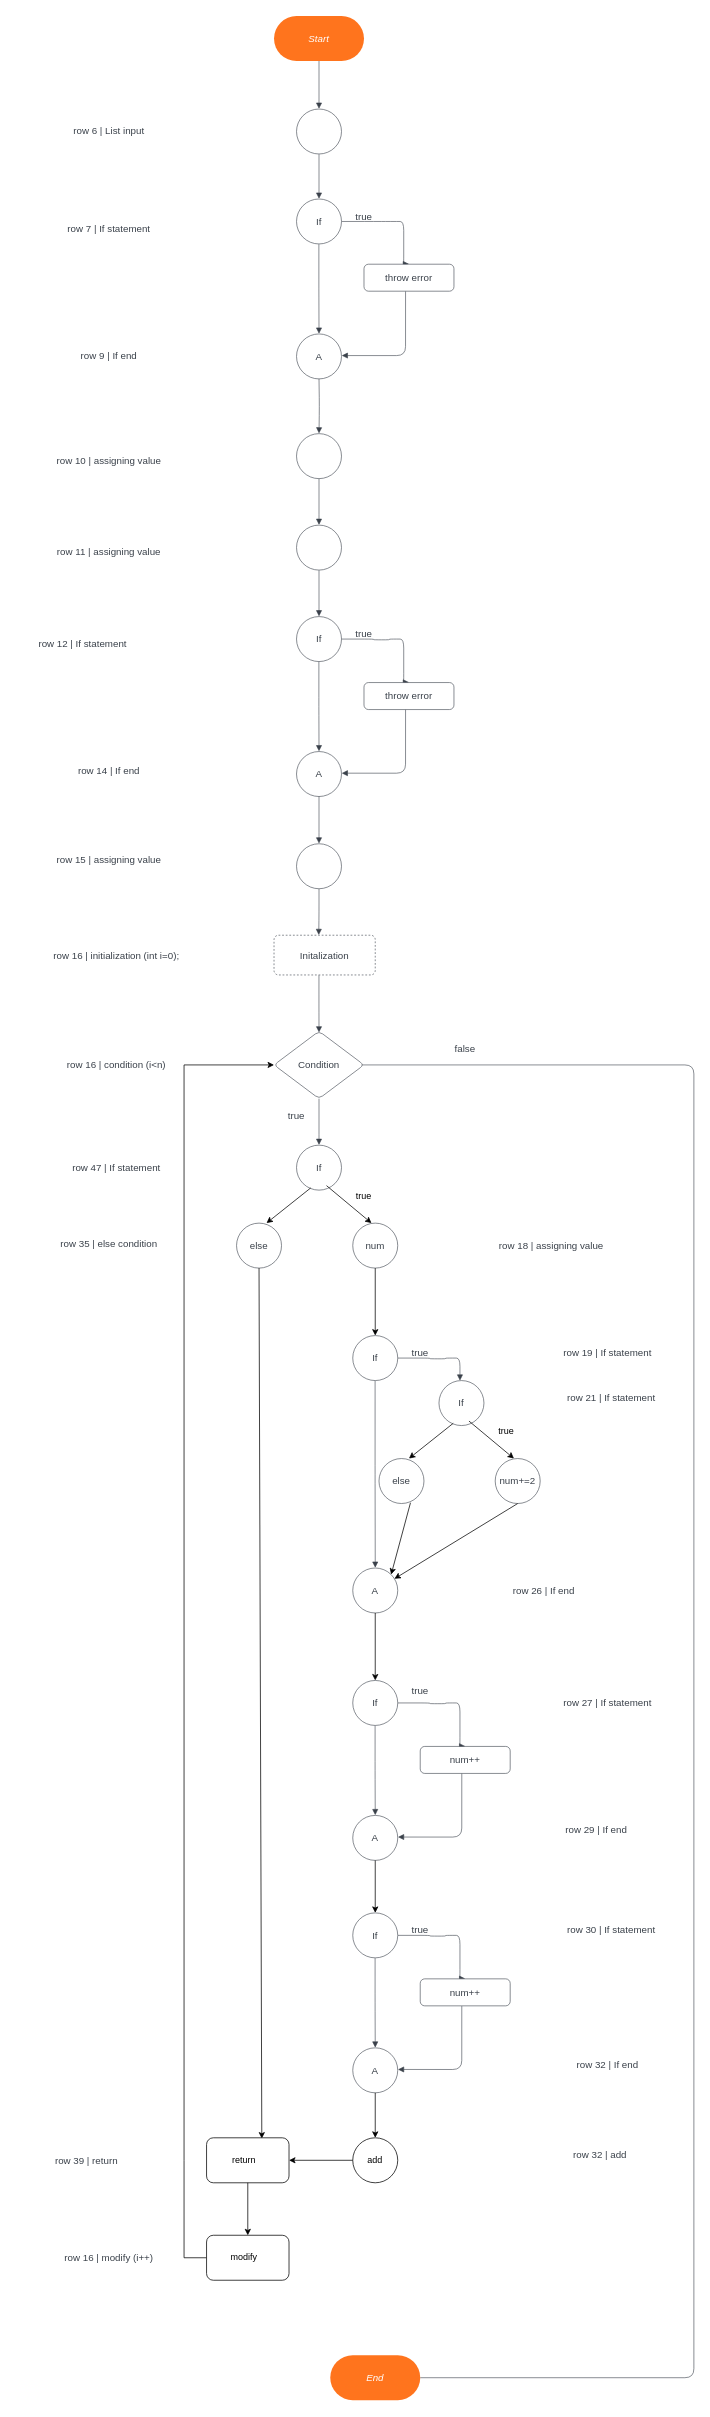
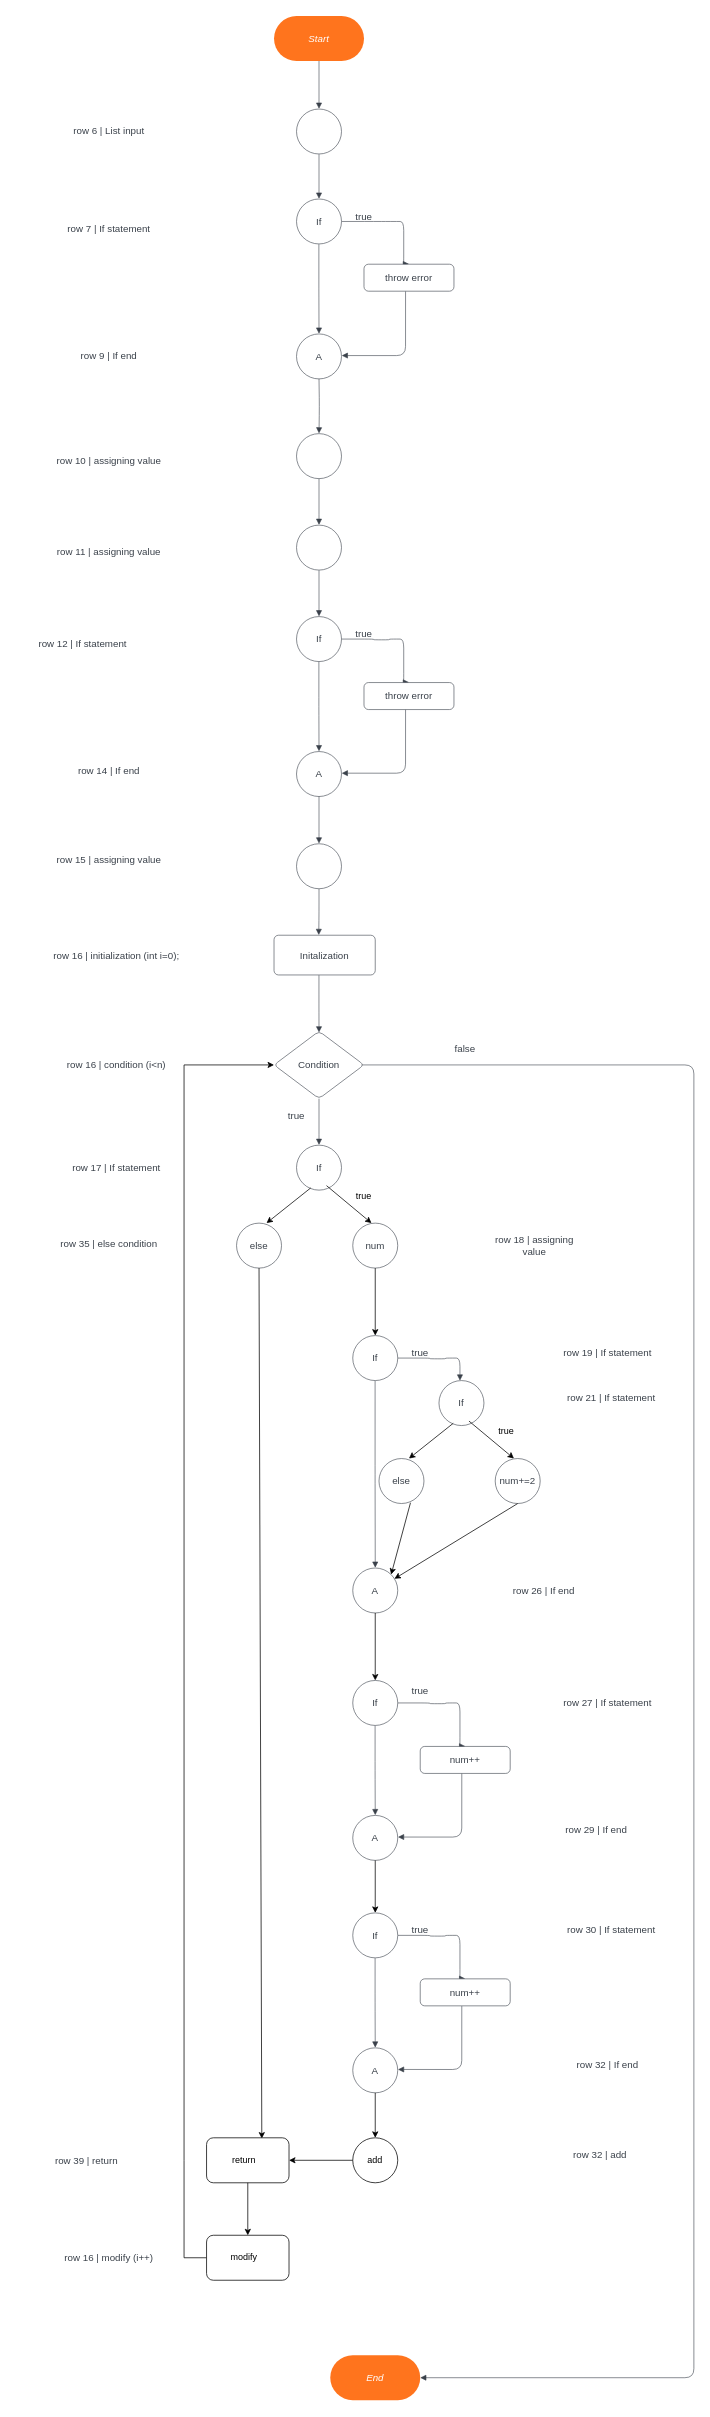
node "Initalization": style dashed -> solid
node "row 47 | If statement": label "row 47 | If statement" -> "row 17 | If statement"
node "row 18 | assigning value": size 135x34 -> 101x34
edge "Condition" -- "End": arrowhead none -> block
